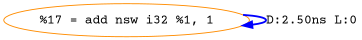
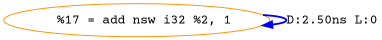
node "%17 = add nsw i32 %1, 1": label "%17 = add nsw i32 %1, 1" -> "%17 = add nsw i32 %2, 1"
